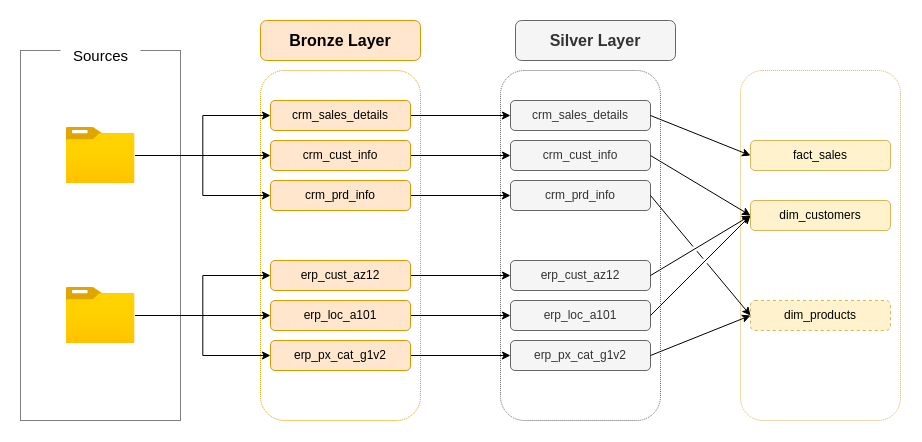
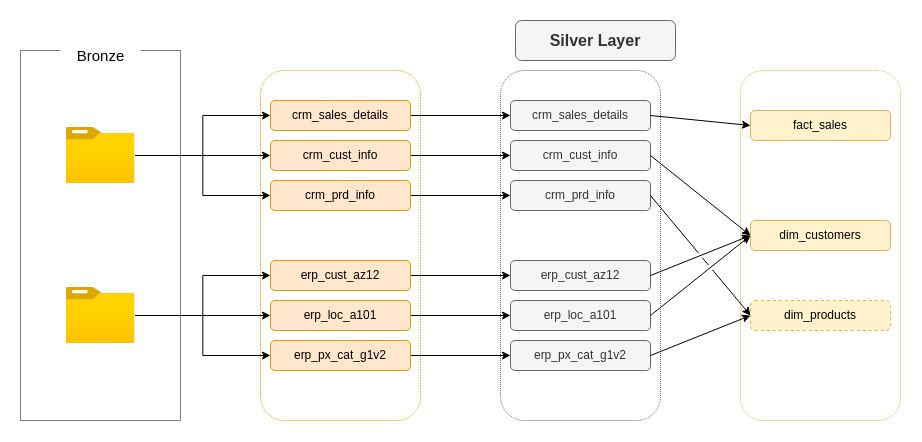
node "Bronze Layer": removed
node "Sources": label "Sources" -> "Bronze"
node "fact_sales": moved (821, 156) -> (821, 126)
node "dim_customers": moved (821, 216) -> (821, 236)
